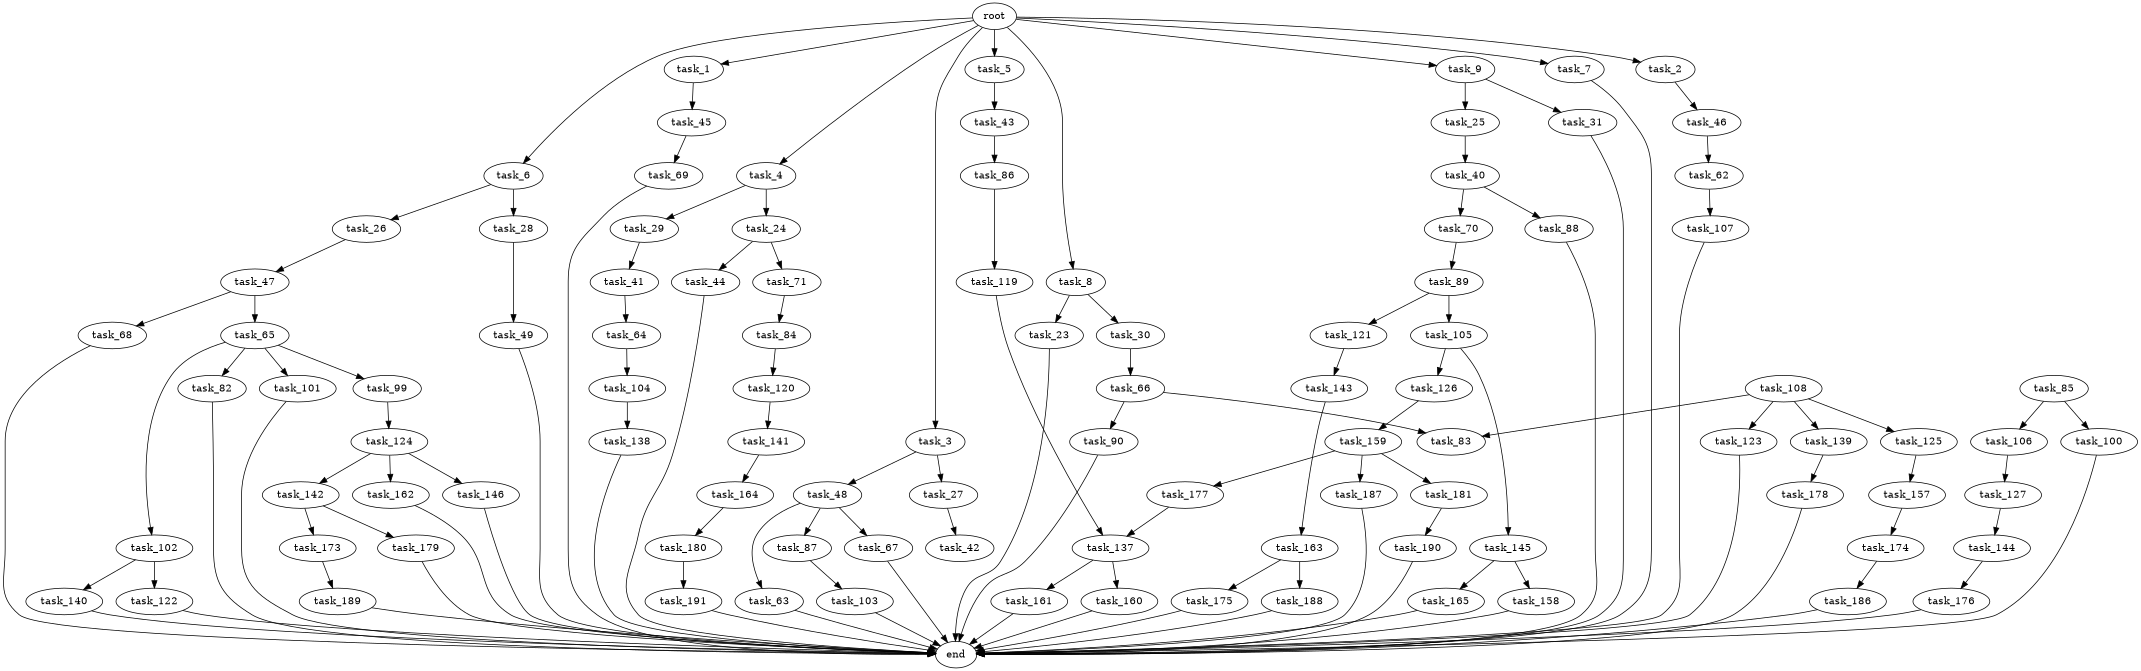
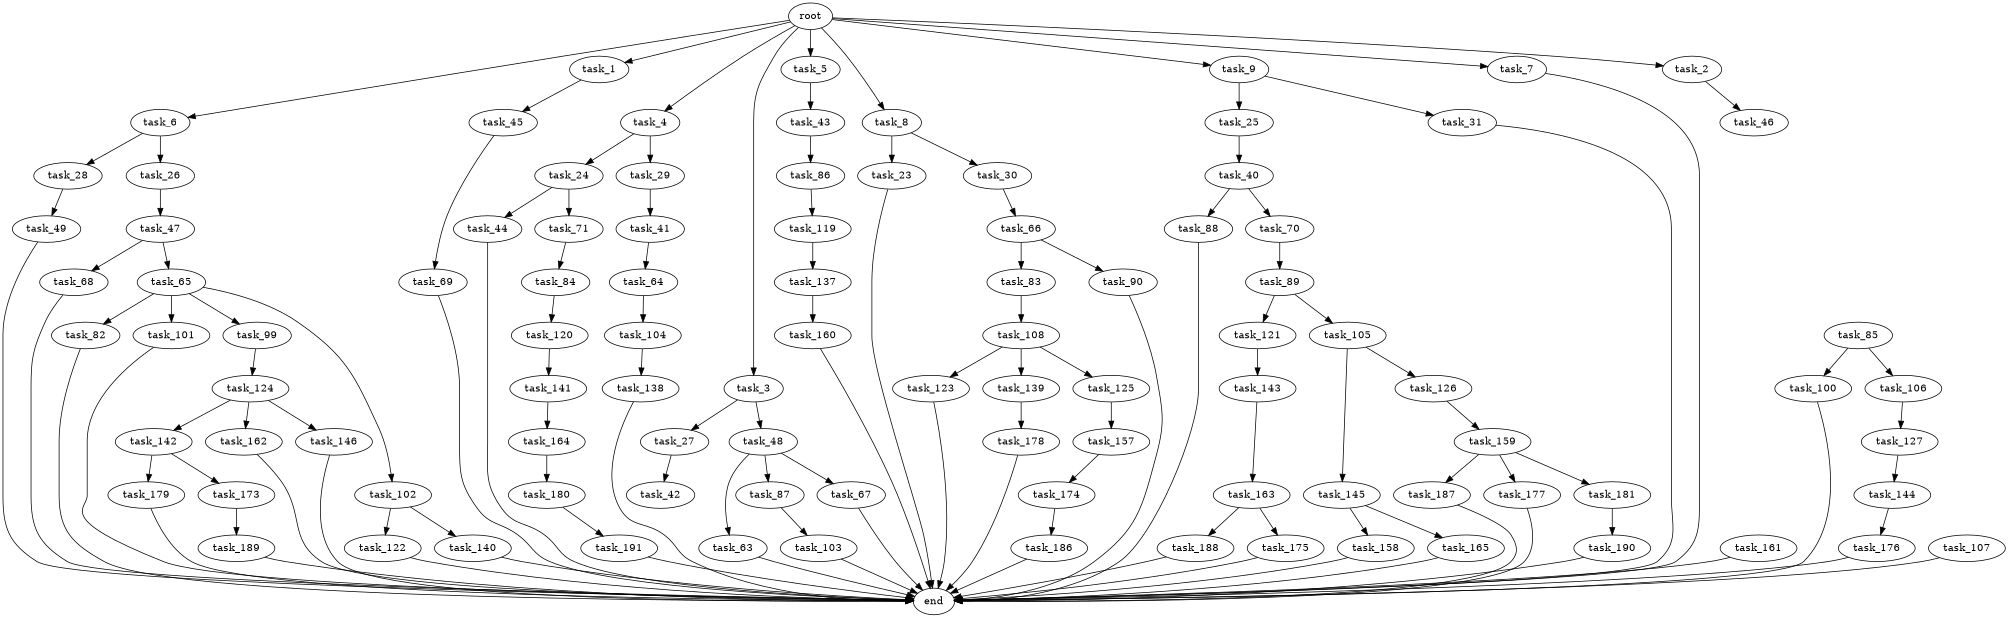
node "task_62": removed
edge "task_108" -> "task_83": reversed
edge "task_177" -> "task_137": now "task_177" -> "end"
edge "task_137" -> "task_161": removed
